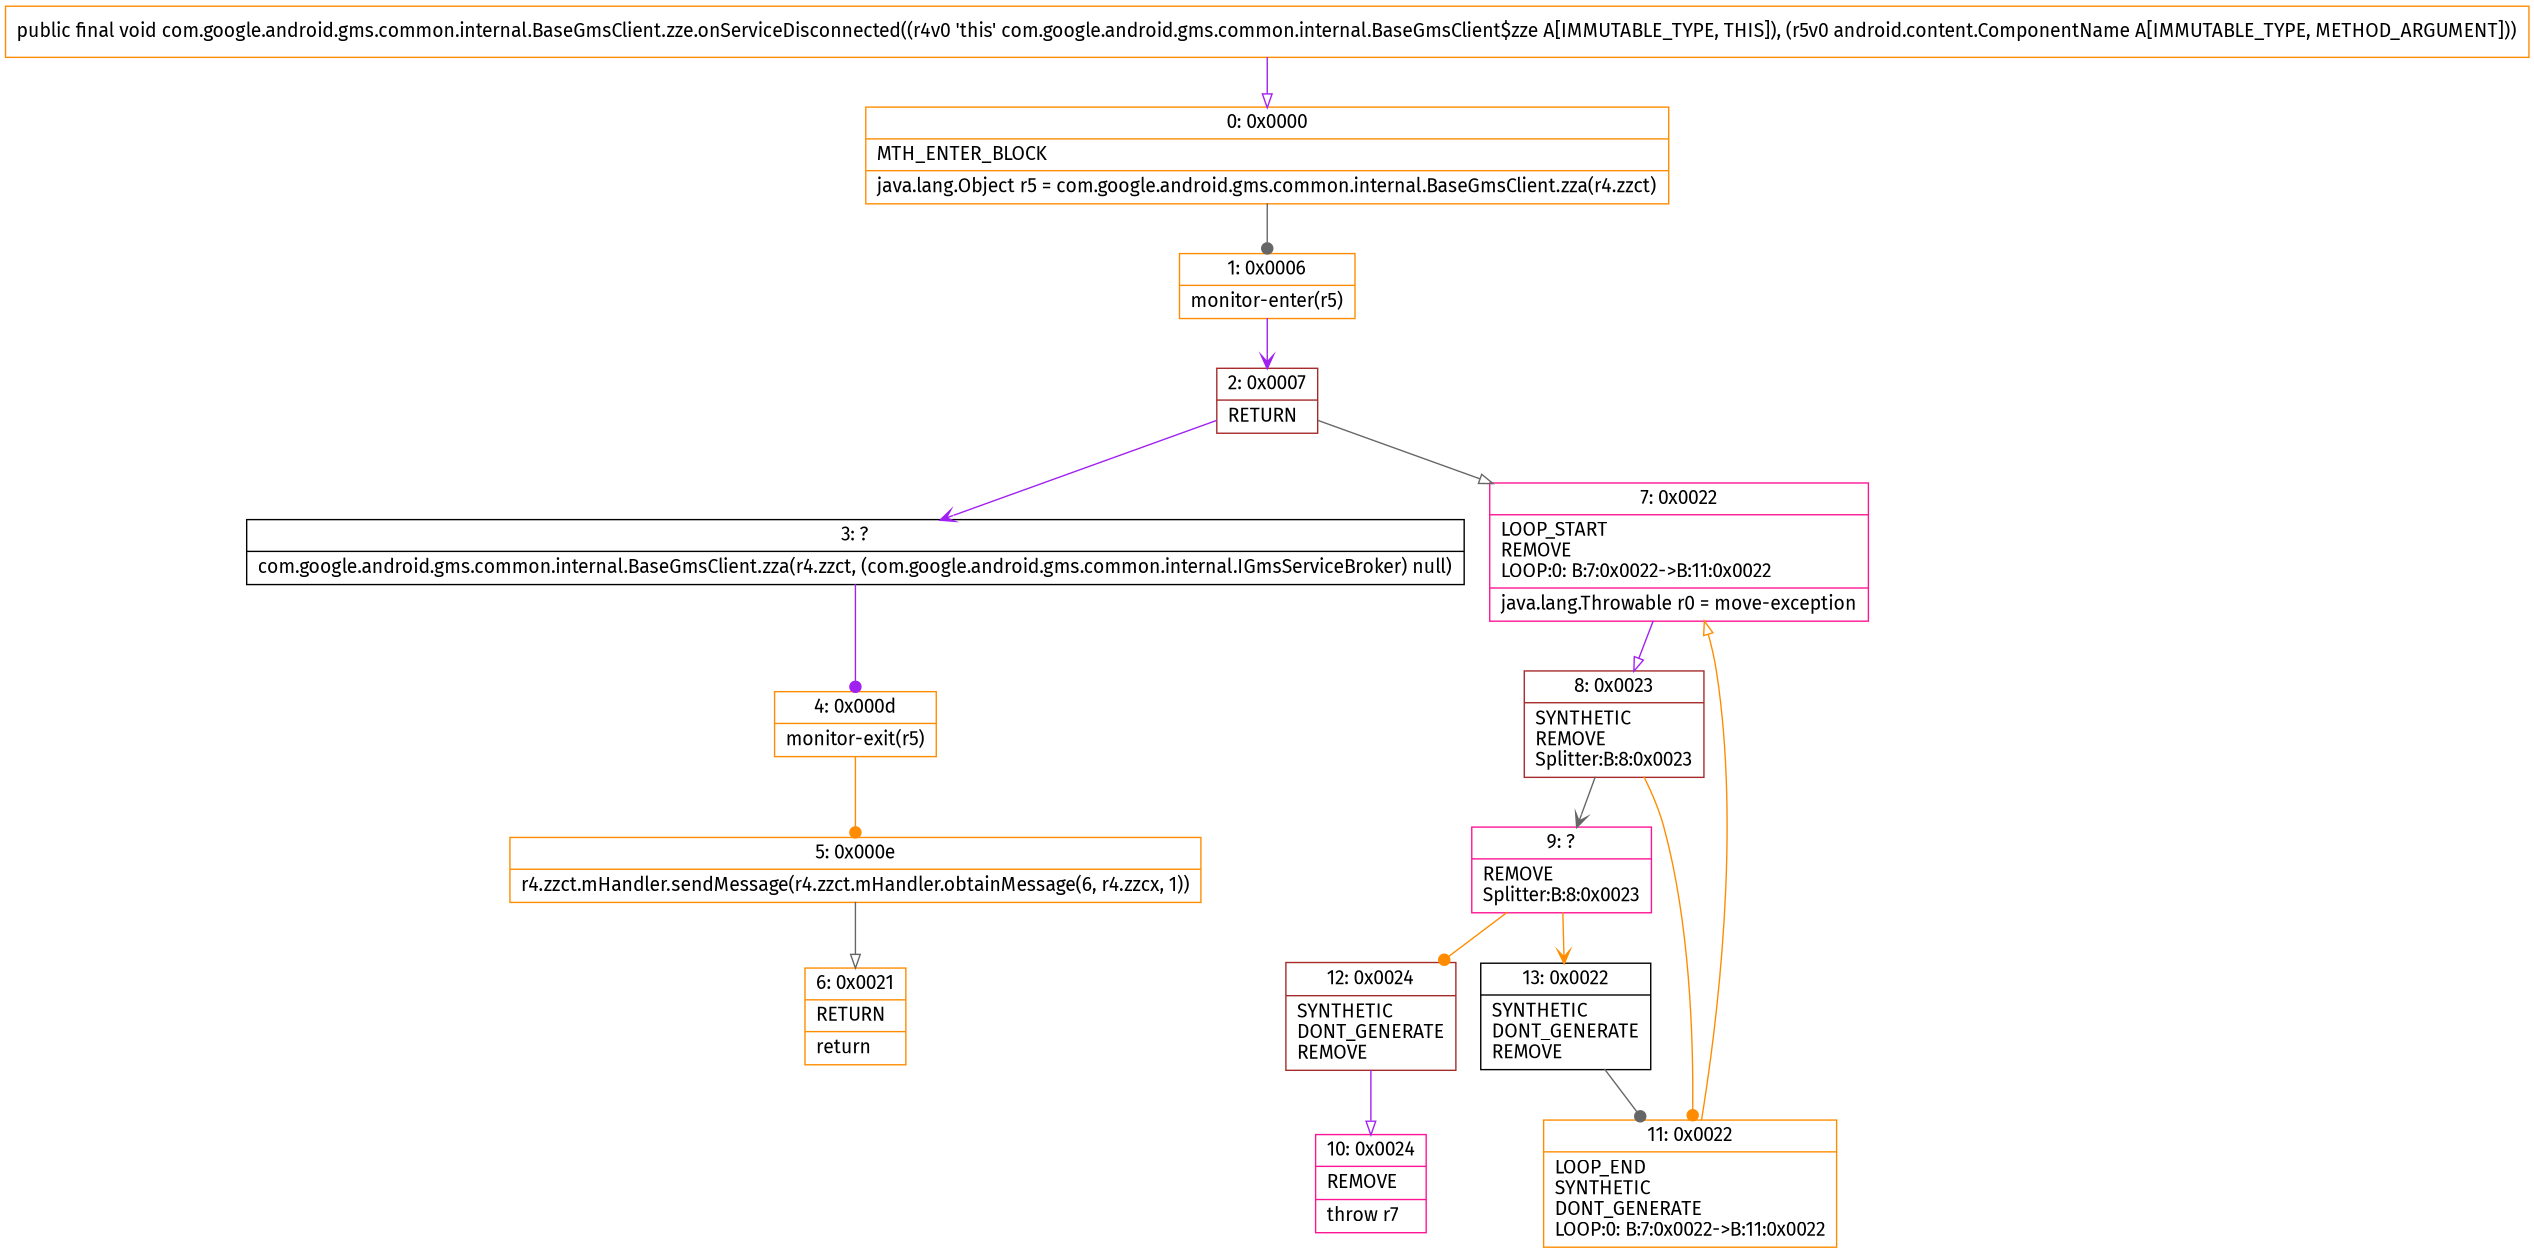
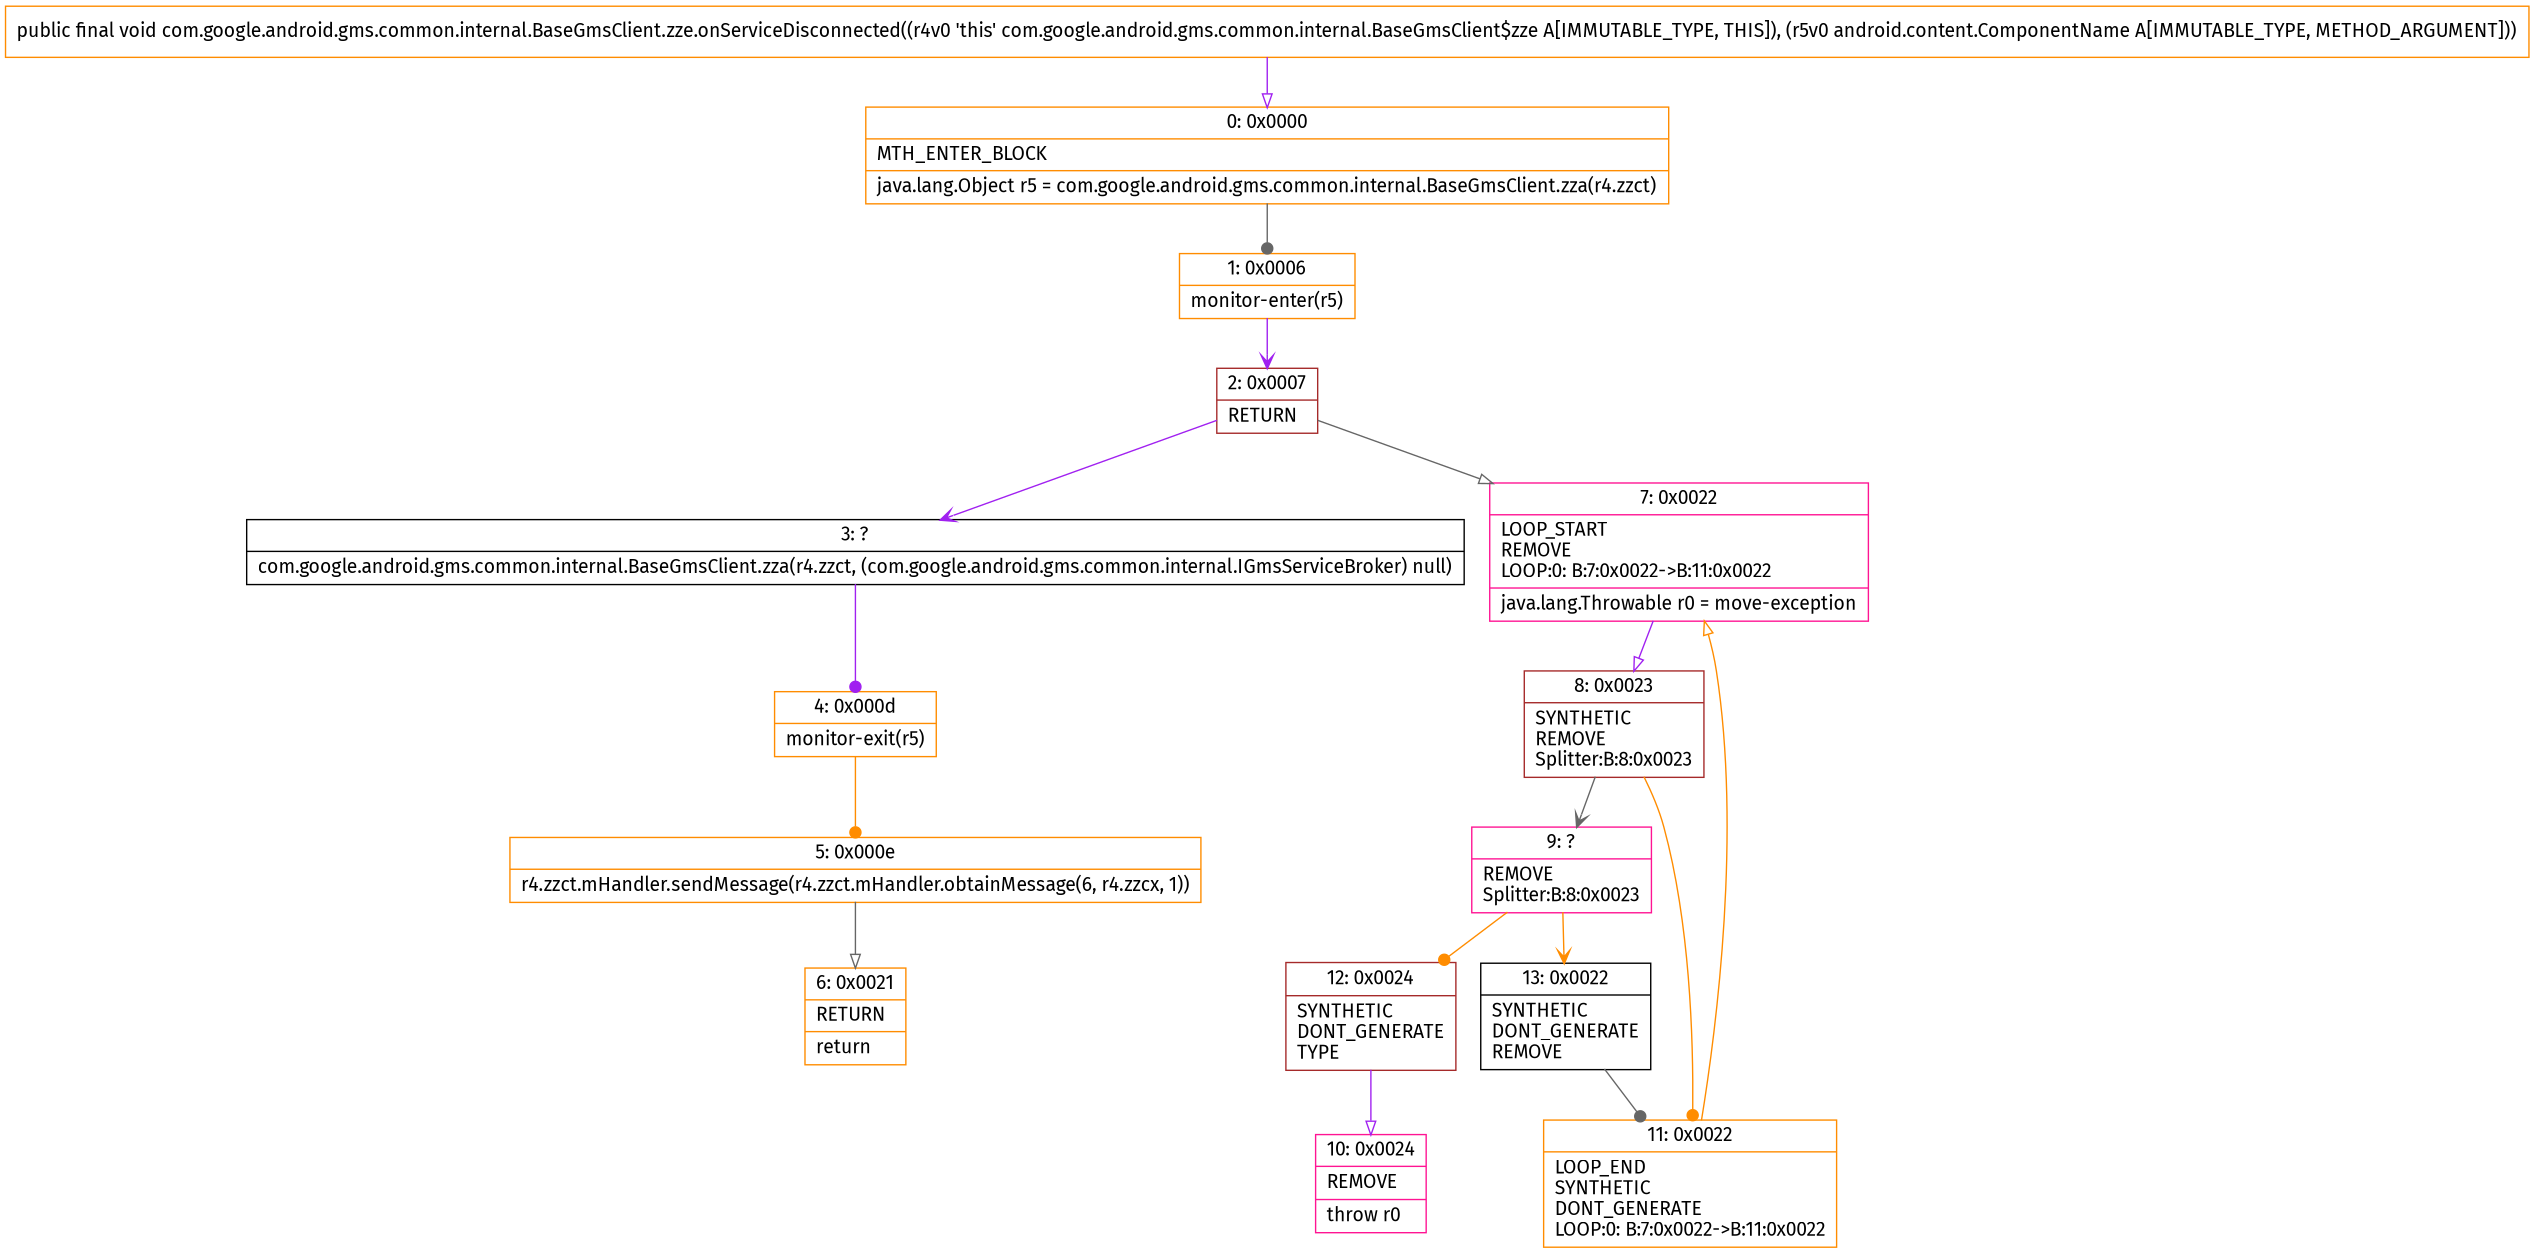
node "12: 0x0024": text "REMOVE" -> "TYPE"
node "10: 0x0024": text "throw r7" -> "throw r0"
